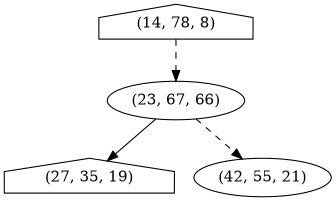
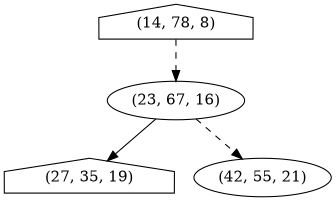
node "(23, 67, 66)": label "(23, 67, 66)" -> "(23, 67, 16)"
